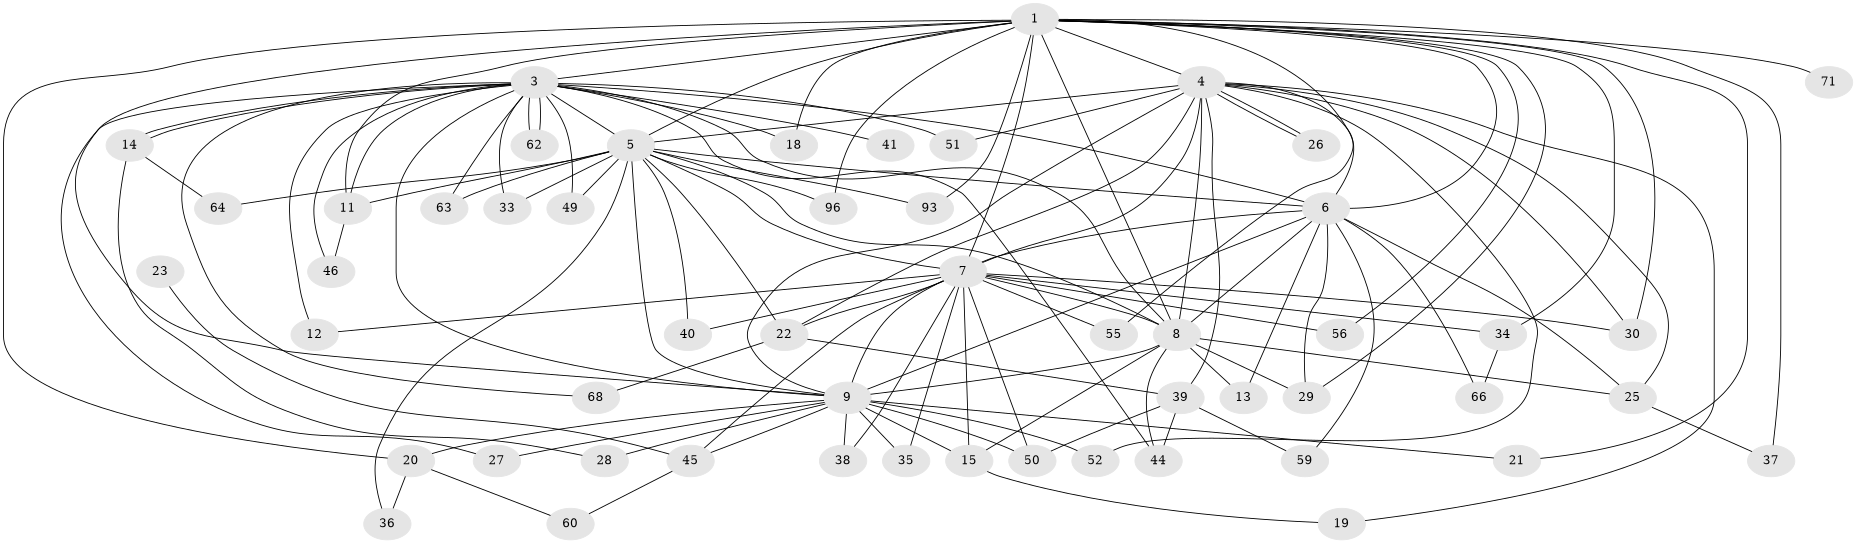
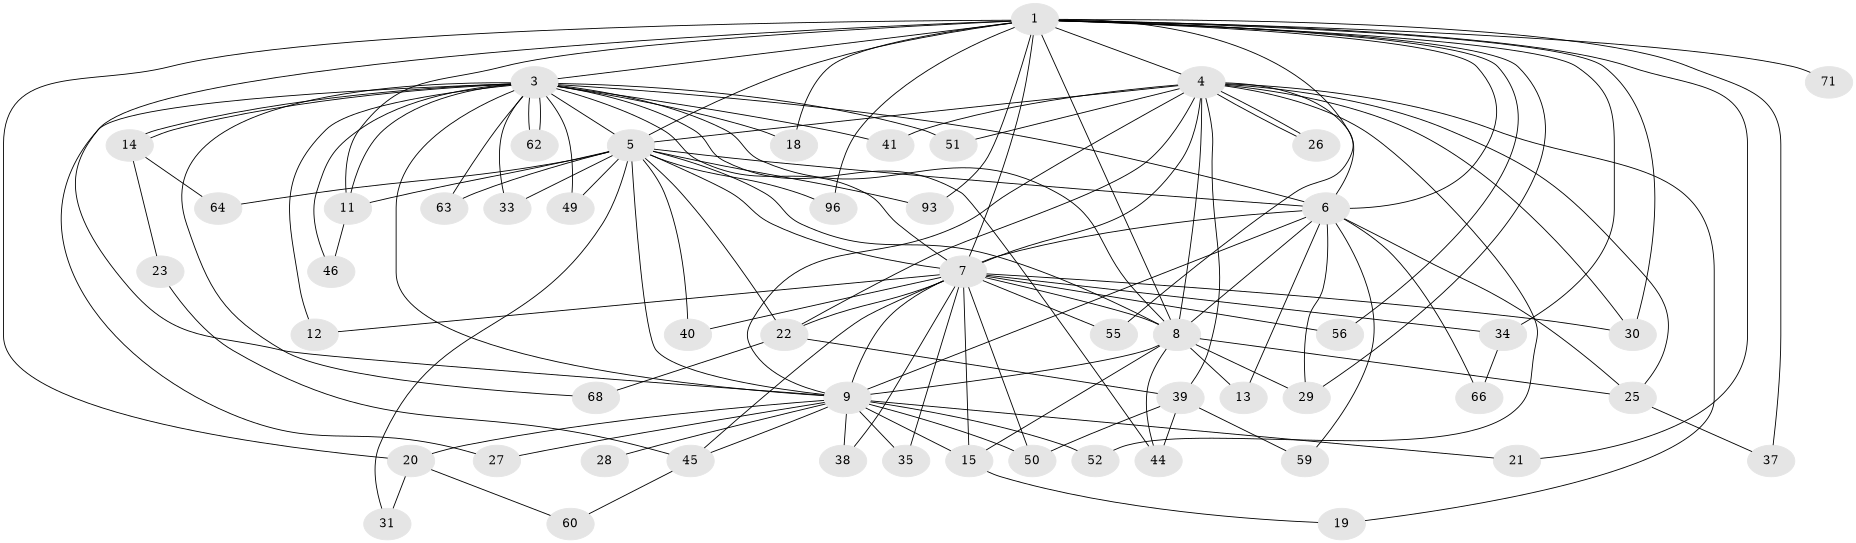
edge "4" -- "41": added
edge "3" -- "7": added
edge "14" -- "28": now "14" -- "23"
node "36": label "36" -> "31"
